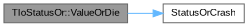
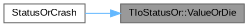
edge "TIoStatusOr::ValueOrDie" -> "StatusOrCrash": reversed
